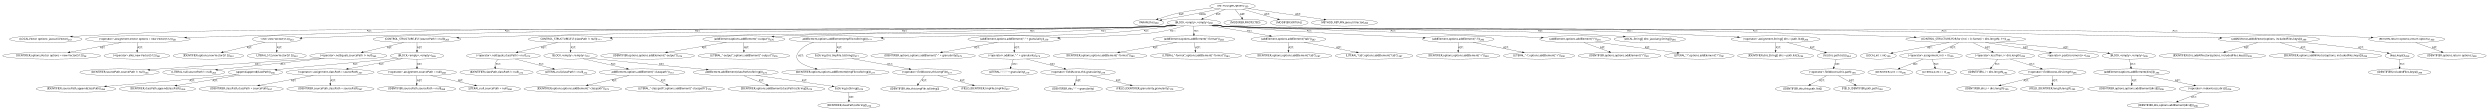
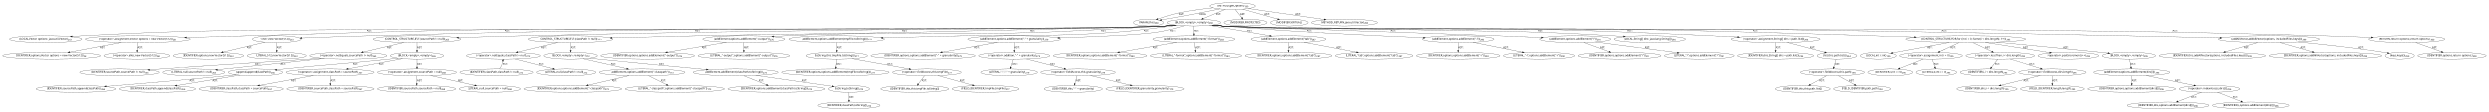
edge "(addElement,options.addElement(tmpFile.toString()))" -> "(IDENTIFIER,options,options.addElement(tmpFile.toString()))": now "(toString,this.tmpFile.toString())" -> "(IDENTIFIER,options,options.addElement(tmpFile.toString()))"
edge "(<operator>.notEquals,classPath != null)" -> "(IDENTIFIER,classPath,classPath != null)": reversed
node "(IDENTIFIER,includedFiles,keys())": removed
node "(IDENTIFIER,i,options.addElement(dirs[i]))": added
